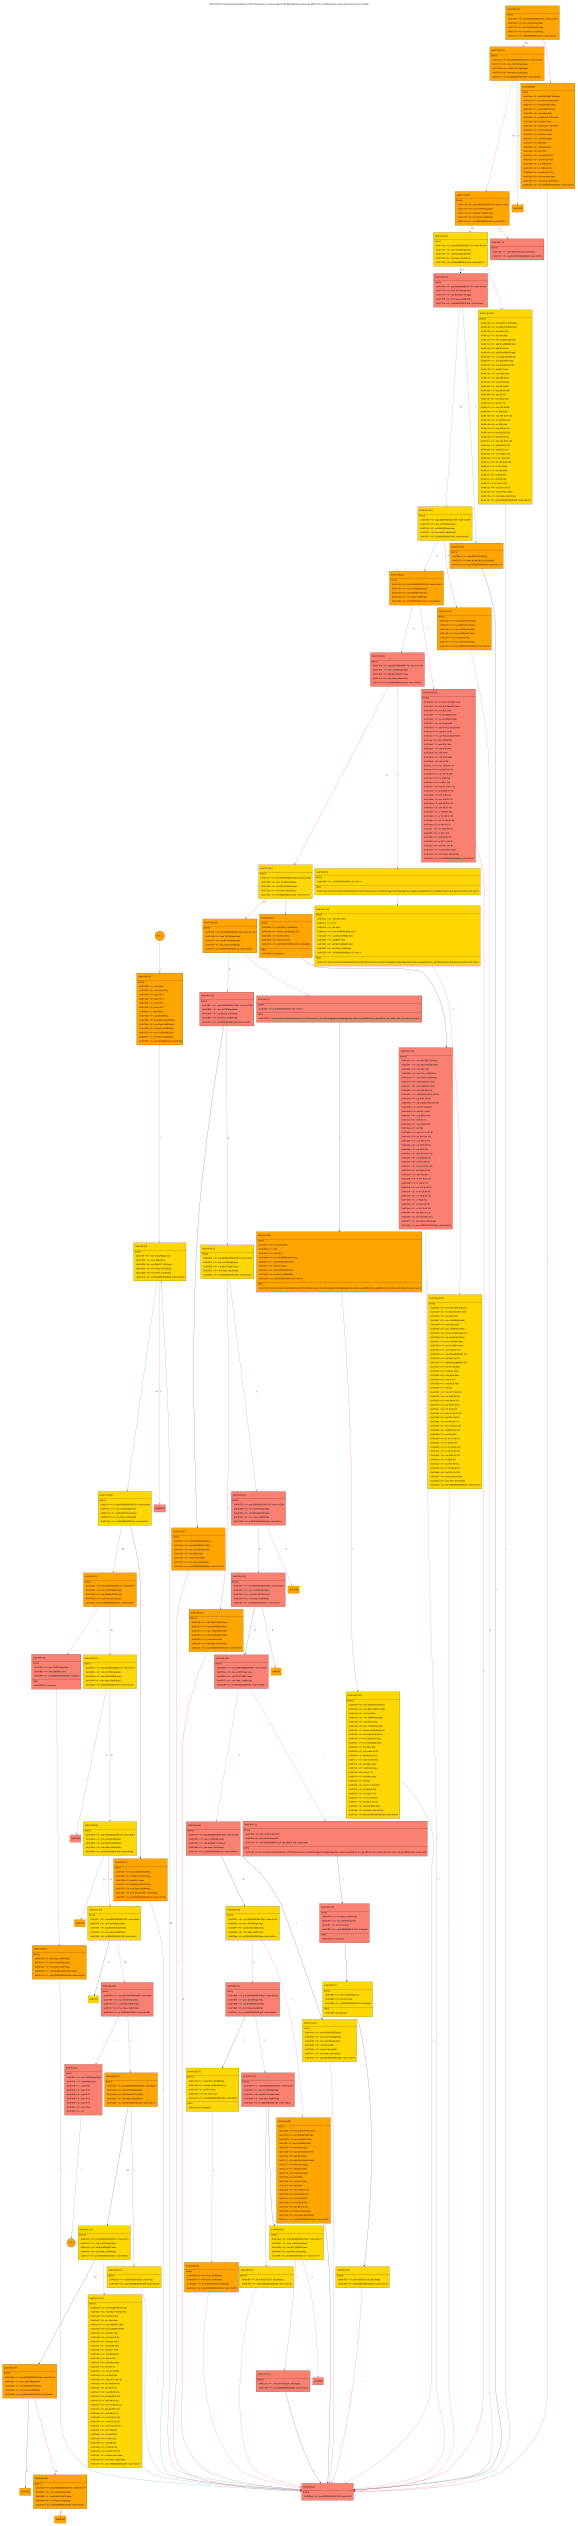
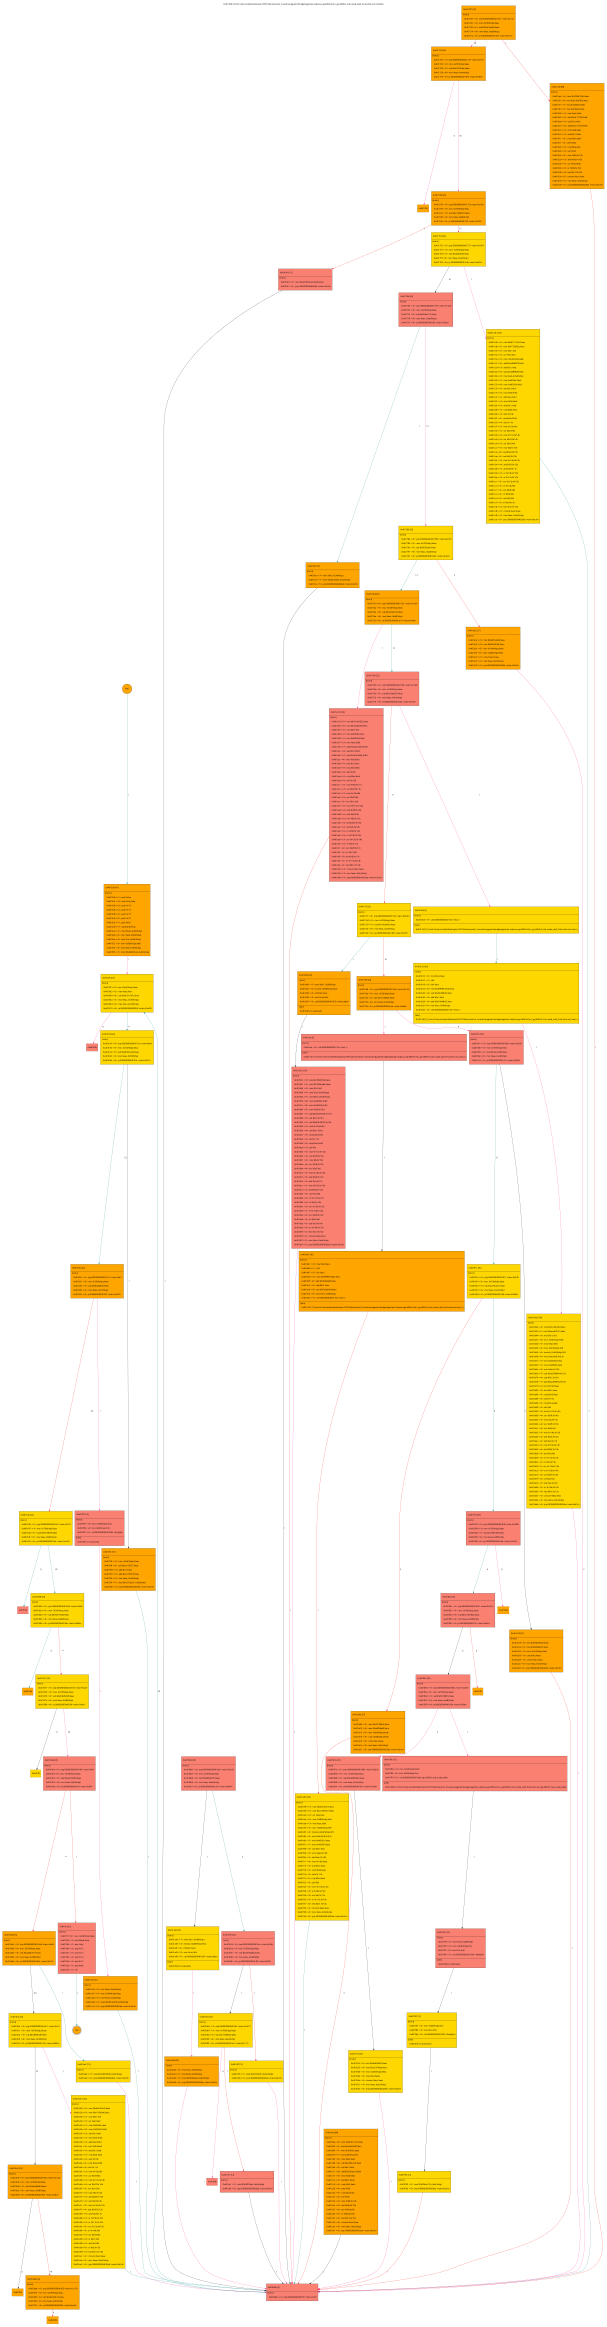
edge "0x401f40 [12]" -> "0x4020eb [5]": added, label "1"
node "0x401897 [25]": removed
